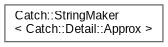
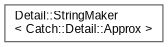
node "Catch::StringMaker < Catch::Detail::Approx >": label "Catch::StringMaker < Catch::Detail::Approx >" -> "Detail::StringMaker < Catch::Detail::Approx >"
